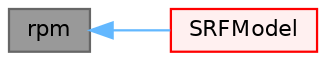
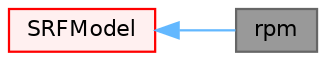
edge "SRFModel" -> "rpm": reversed
